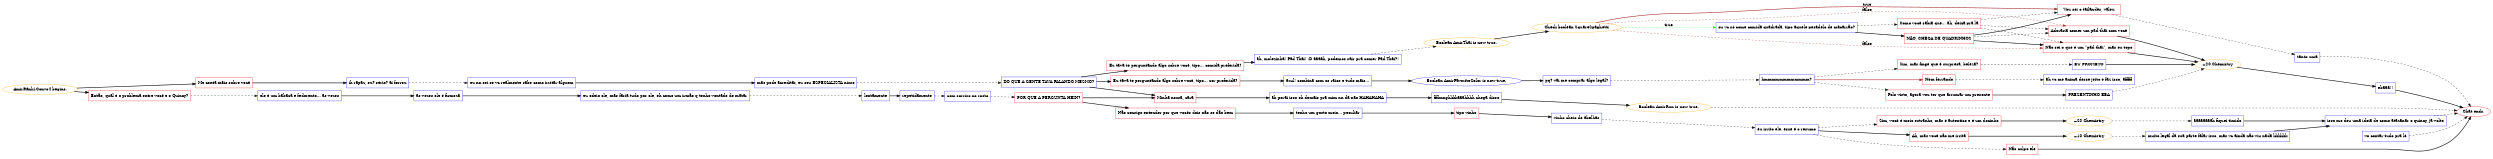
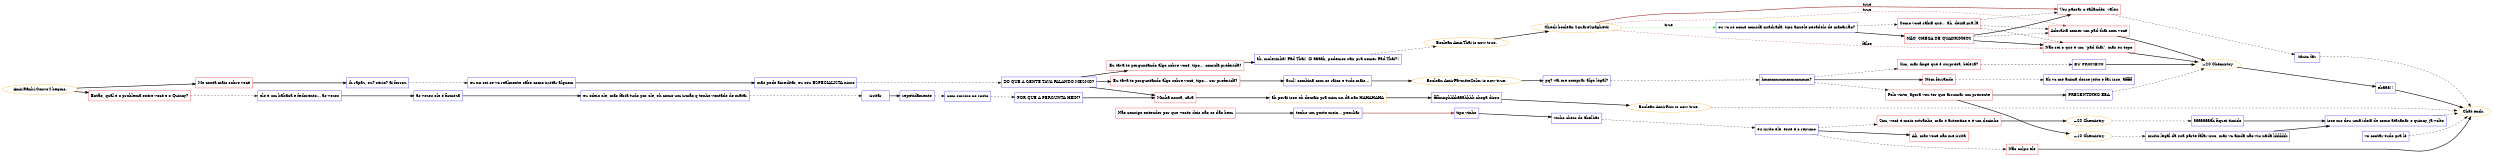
edge "Check boolean SquareSpaghetti" -> "Adoraria comer um pad thai com você": label "false" -> "true"
node "Vou sei o tailandês, valeu": label "Vou sei o tailandês, valeu" -> "Vou passar o tailandês, valeu"
node "tanto uma": label "tanto uma" -> "tanto faz"
edge "hmmmmmmmmmmmm?" -> "Nem ferrando": color brown -> black
node "Boolean AmirFavoriteColor is now true.": color blue -> orange
node "lentamente": label "lentamente" -> "irritar"
node "POR QUE A PERGUNTA HEIN?": color red -> blue
node "ah perai isso eh demais pra mim nn da nao HAHAHAHA": color blue -> orange
edge "POR QUE A PERGUNTA HEIN?" -> "Não consigo entender por que vocês dois não se dão bem": removed
node "Chat ends.": color red -> orange
edge "tenho um gosto meio… peculiar" -> "tipo vinho": color black -> brown
node "tipo vinho": color red -> blue
edge "Ah, mas você não me irrita" -> "+10 Chemistry": now "Pelo visto, agora vou ter que arrumar um presente" -> "+10 Chemistry"
